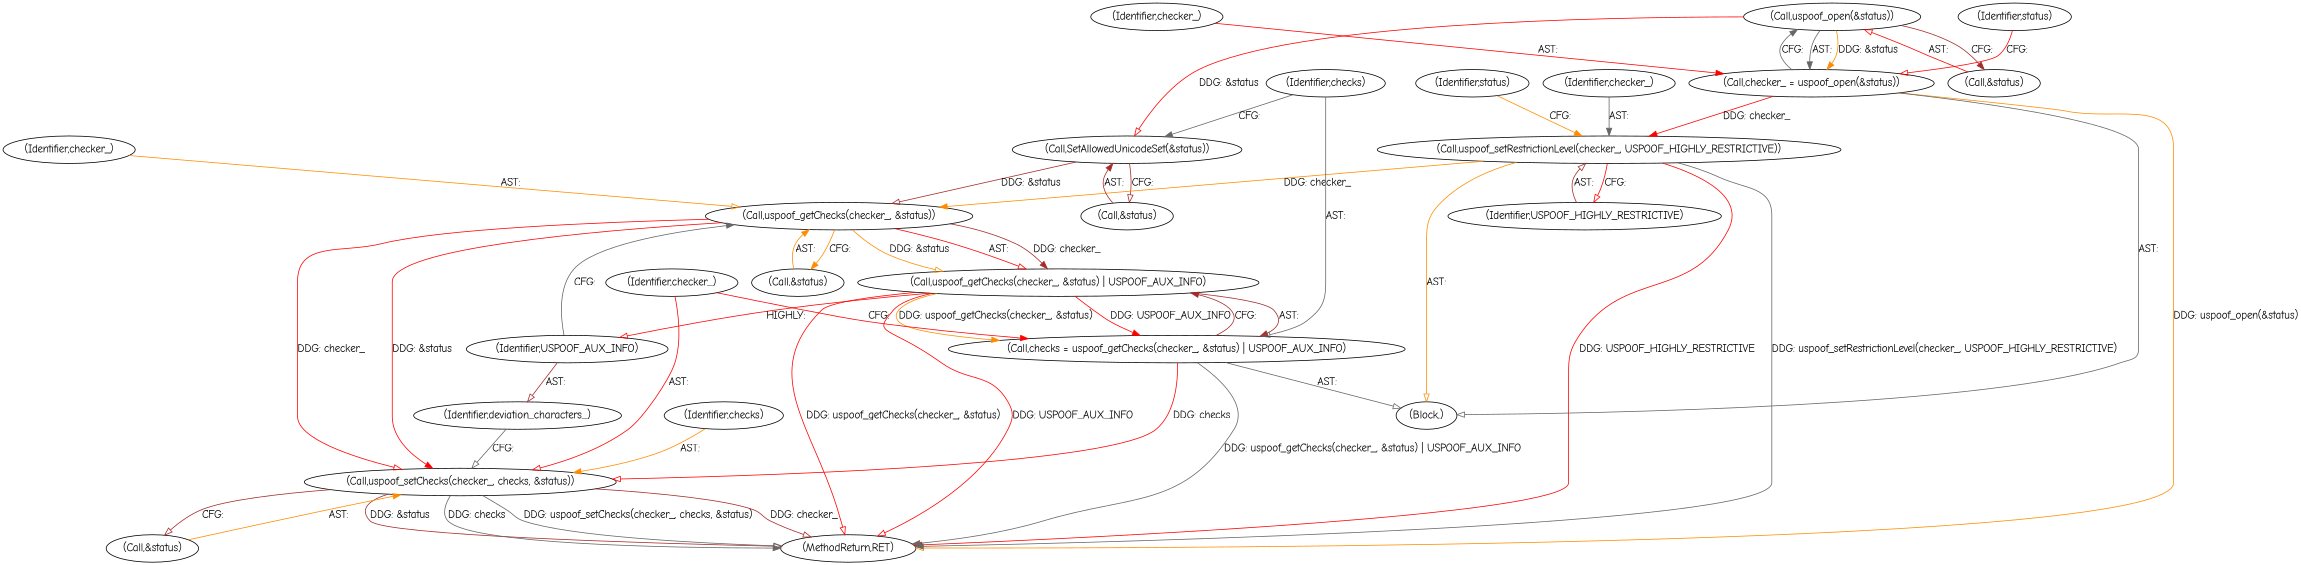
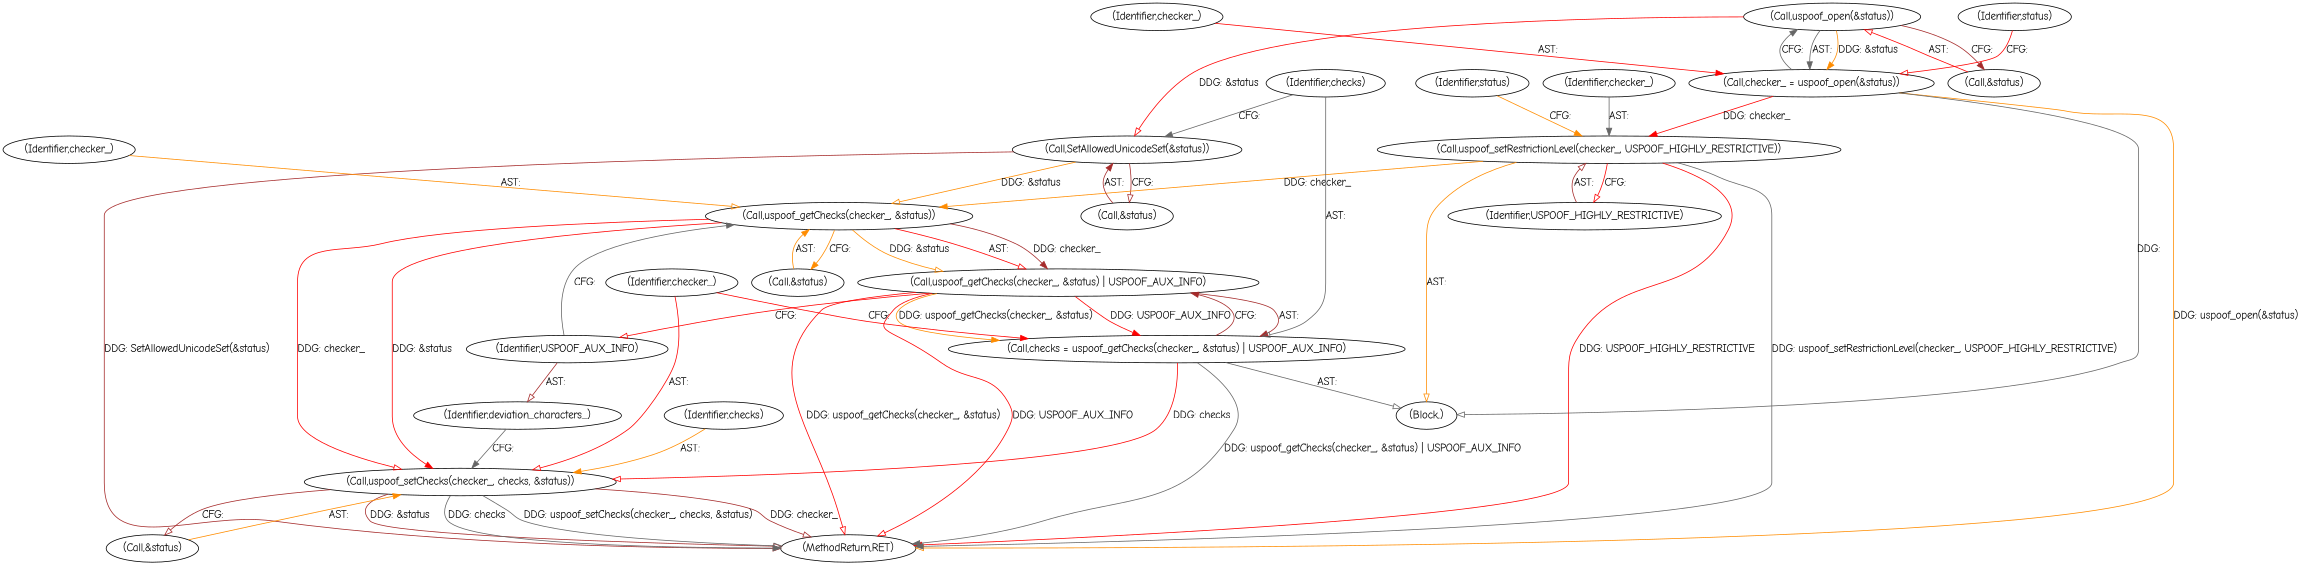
edge "(Call,SetAllowedUnicodeSet(&status))" -> "(Call,uspoof_getChecks(checker_, &status))": color brown -> darkorange
edge "(Call,SetAllowedUnicodeSet(&status))" -> "(MethodReturn,RET)": added, label "DDG: SetAllowedUnicodeSet(&status)"
edge "(Call,checker_ = uspoof_open(&status))" -> "(Block,)": label "AST: " -> "DDG: "
edge "(Call,uspoof_getChecks(checker_, &status) | USPOOF_AUX_INFO)" -> "(Identifier,USPOOF_AUX_INFO)": label "HIGHLY: " -> "CFG: "
edge "(Identifier,deviation_characters_)" -> "(Call,uspoof_setChecks(checker_, checks, &status))": arrowhead onormal -> normal
